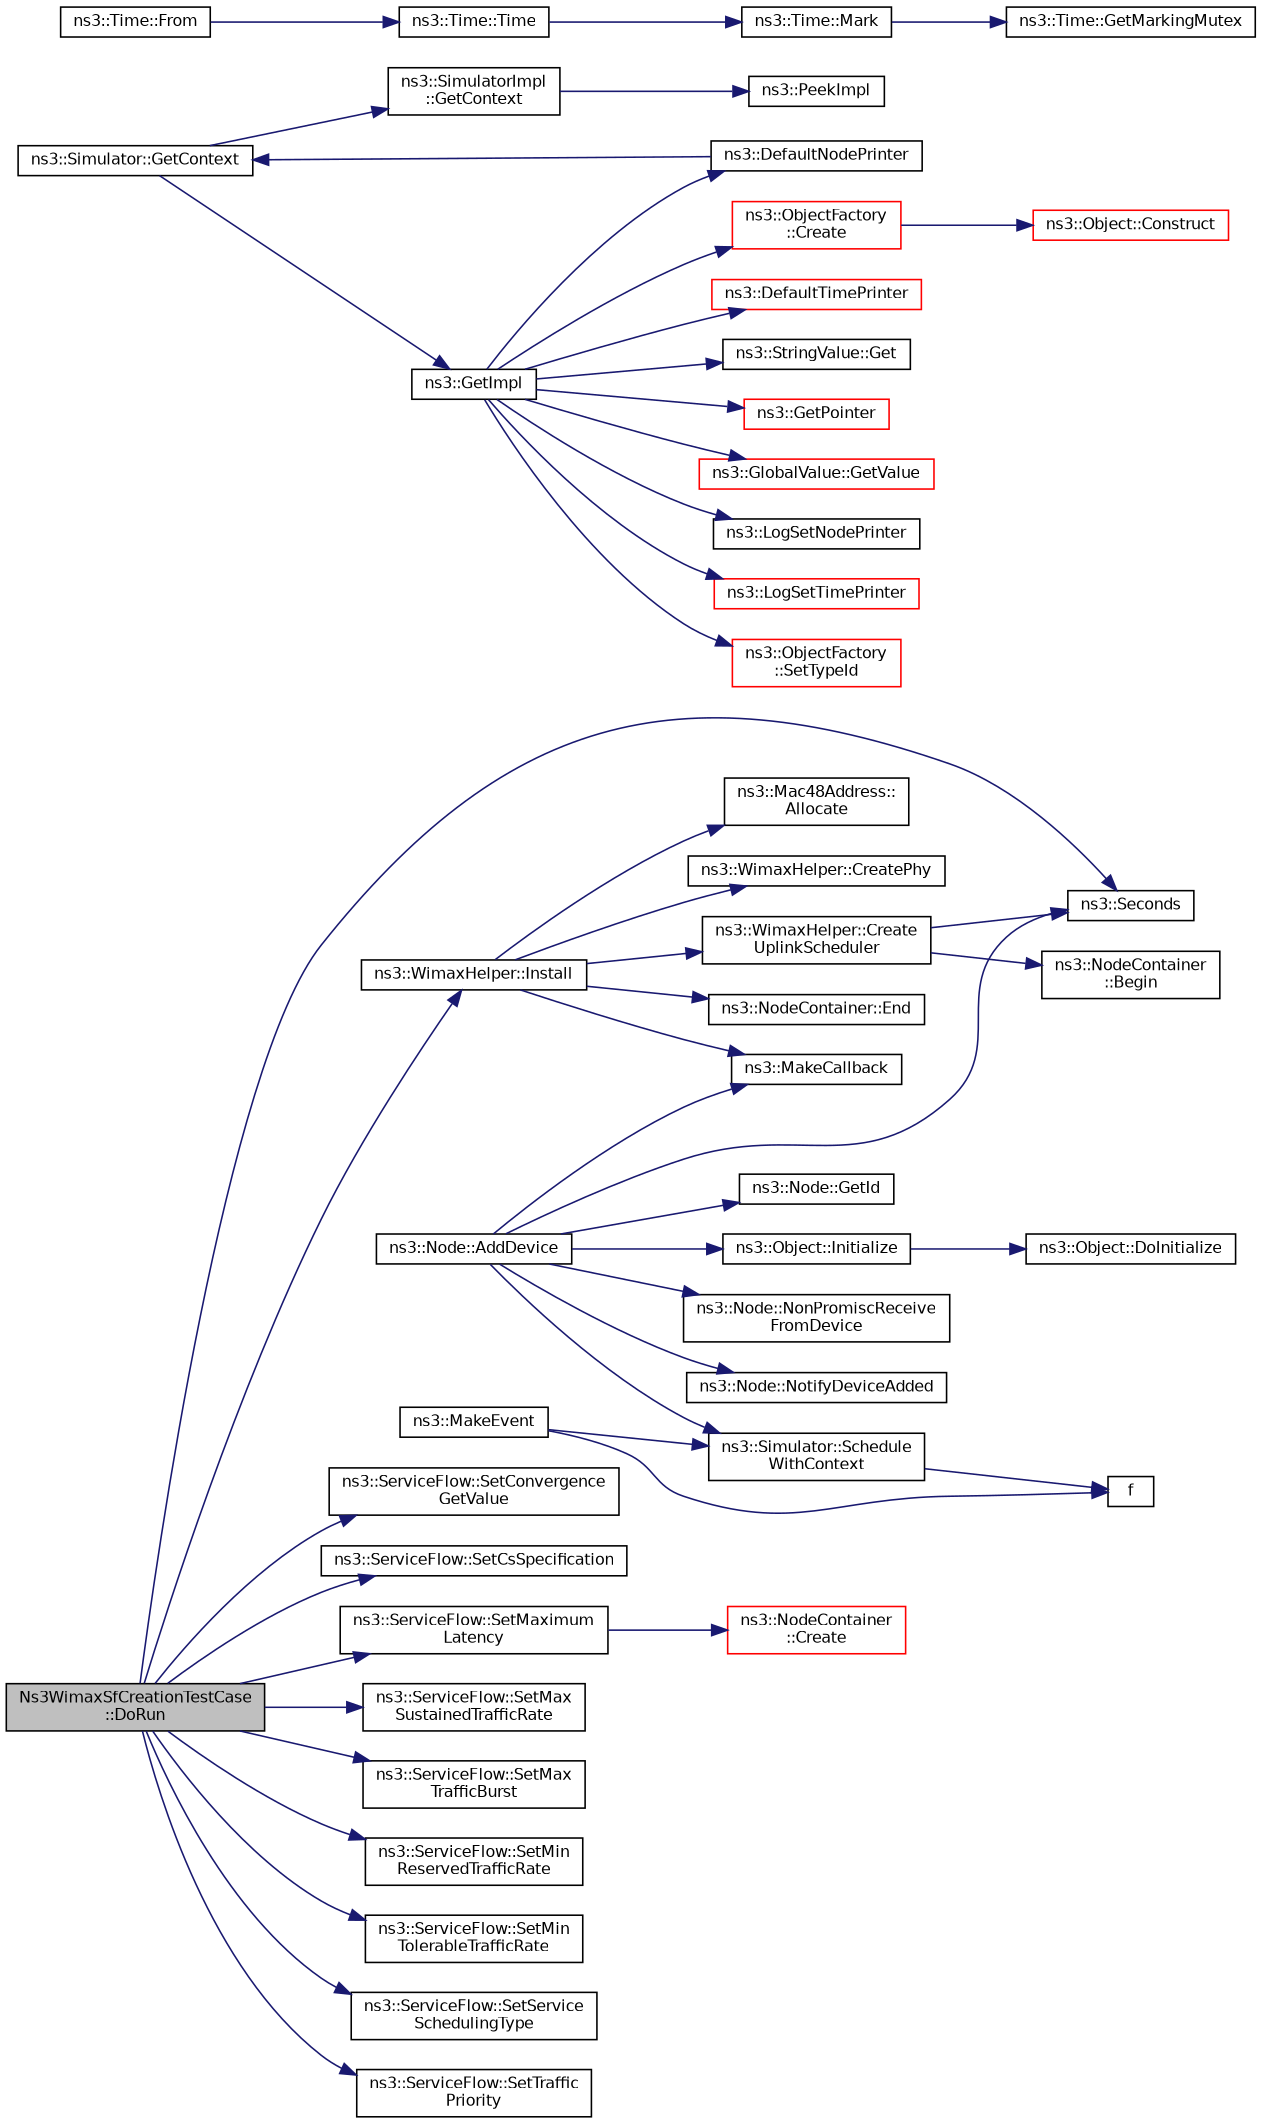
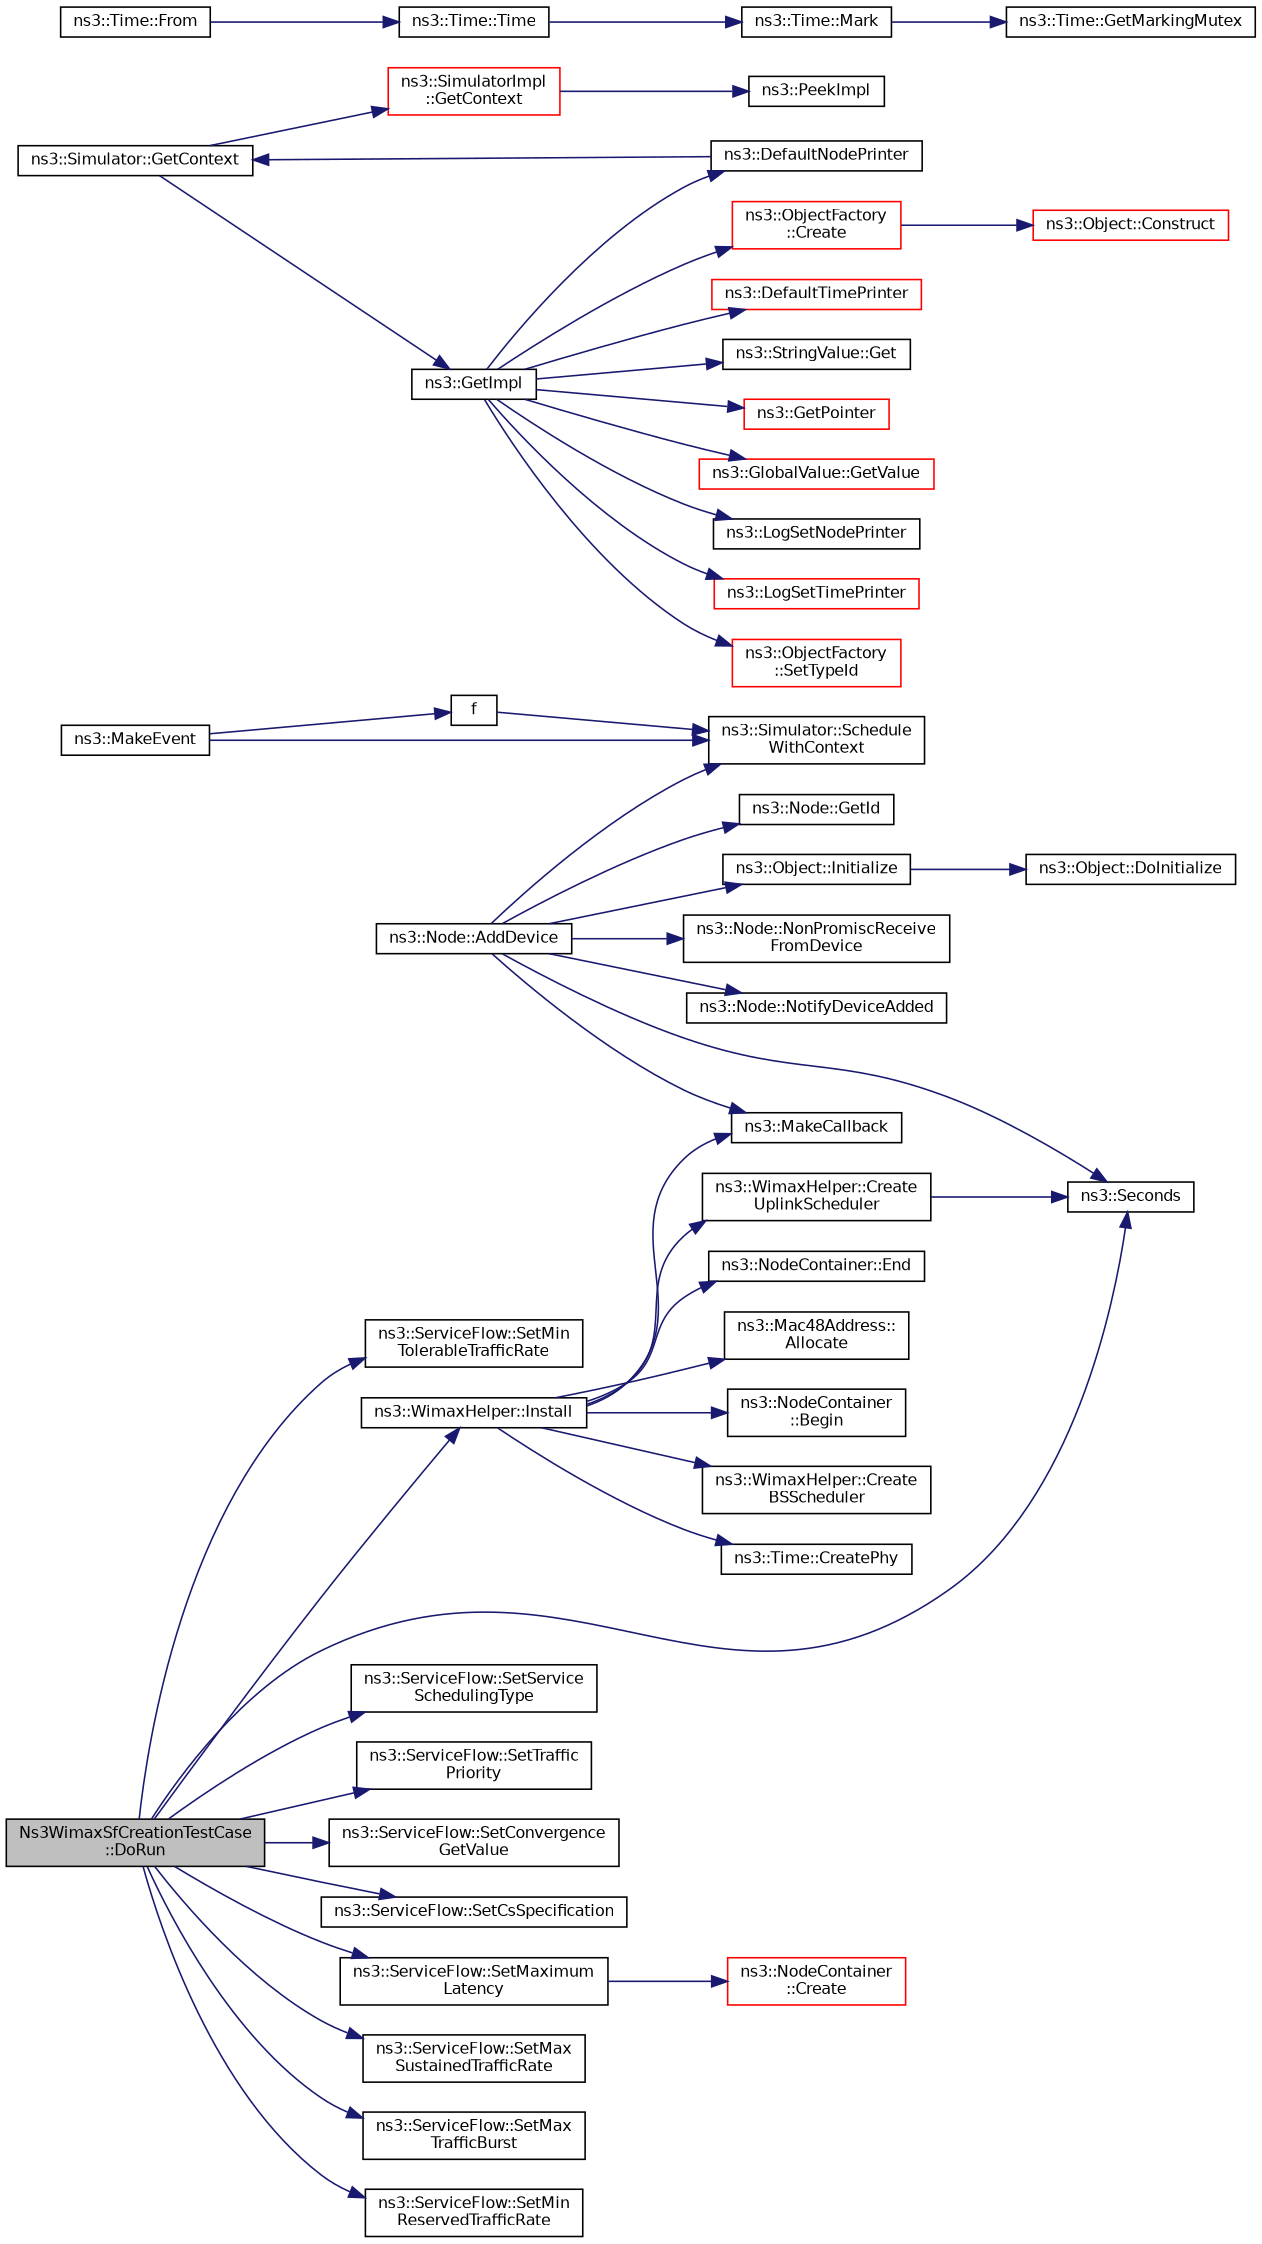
node "ns3::SimulatorImpl ::GetContext": color black -> red
node "ns3::WimaxHelper::CreatePhy": label "ns3::WimaxHelper::CreatePhy" -> "ns3::Time::CreatePhy"
edge "ns3::WimaxHelper::Create UplinkScheduler" -> "ns3::NodeContainer ::Begin": now "ns3::WimaxHelper::Install" -> "ns3::NodeContainer ::Begin"
edge "ns3::Simulator::Schedule WithContext" -> "f": reversed
node "ns3::WimaxHelper::Create BSScheduler": added
